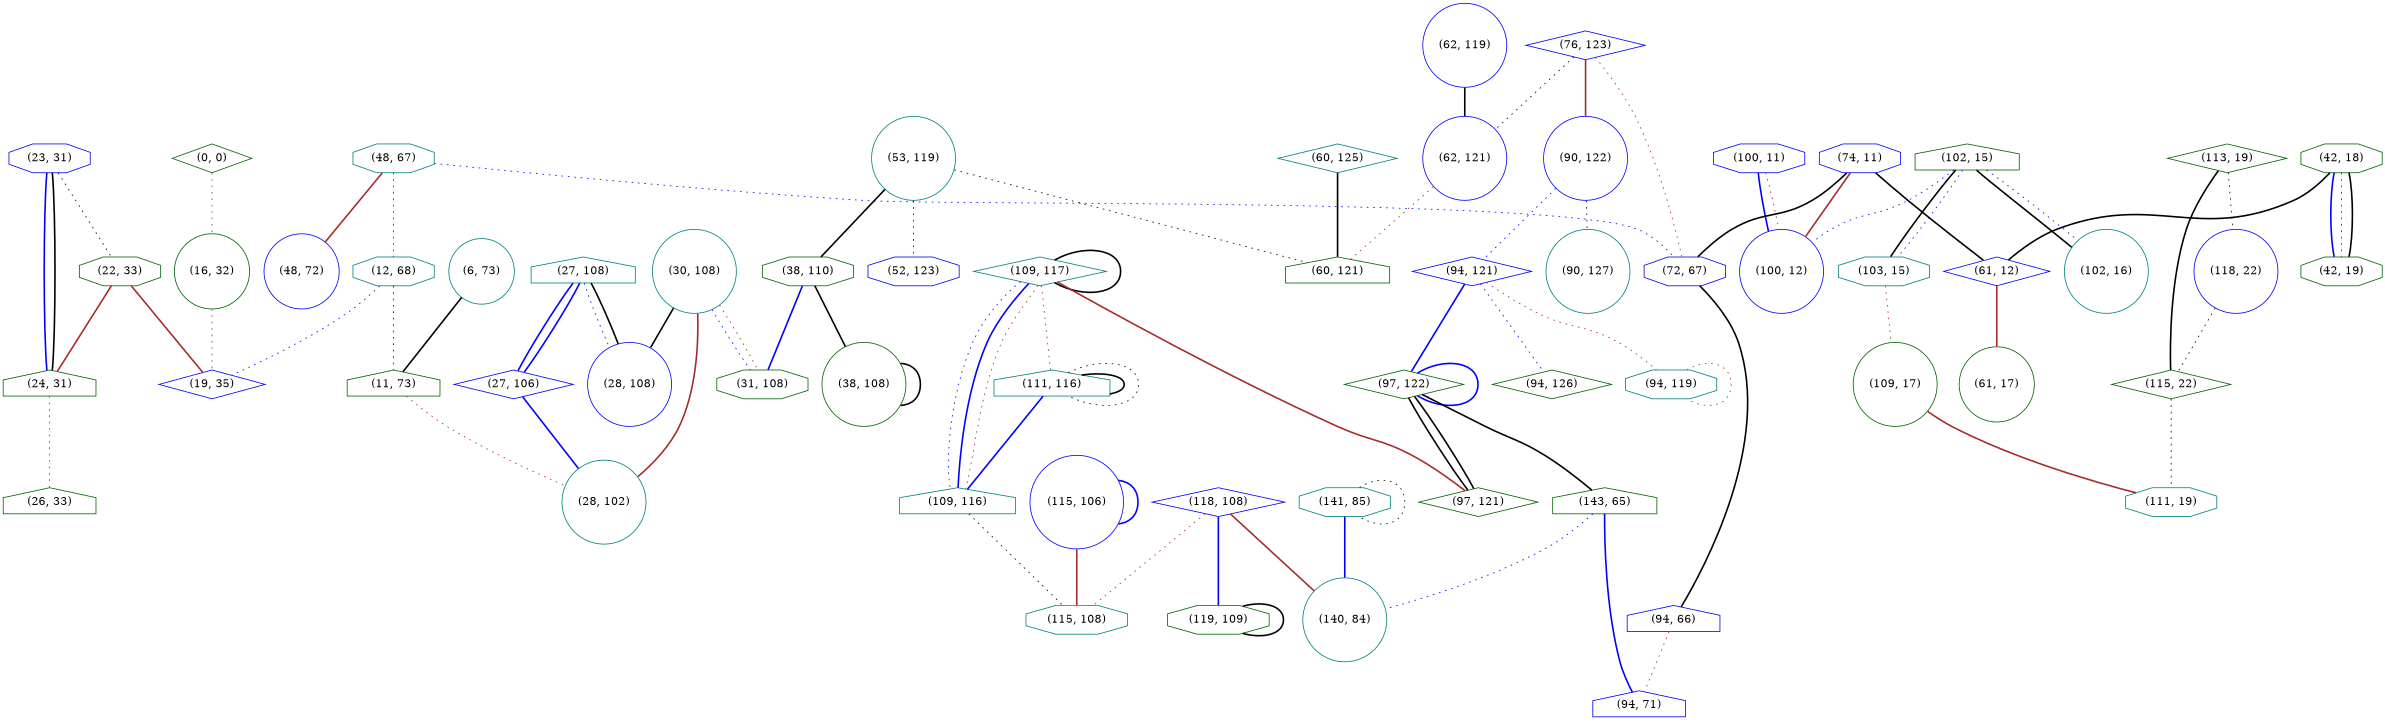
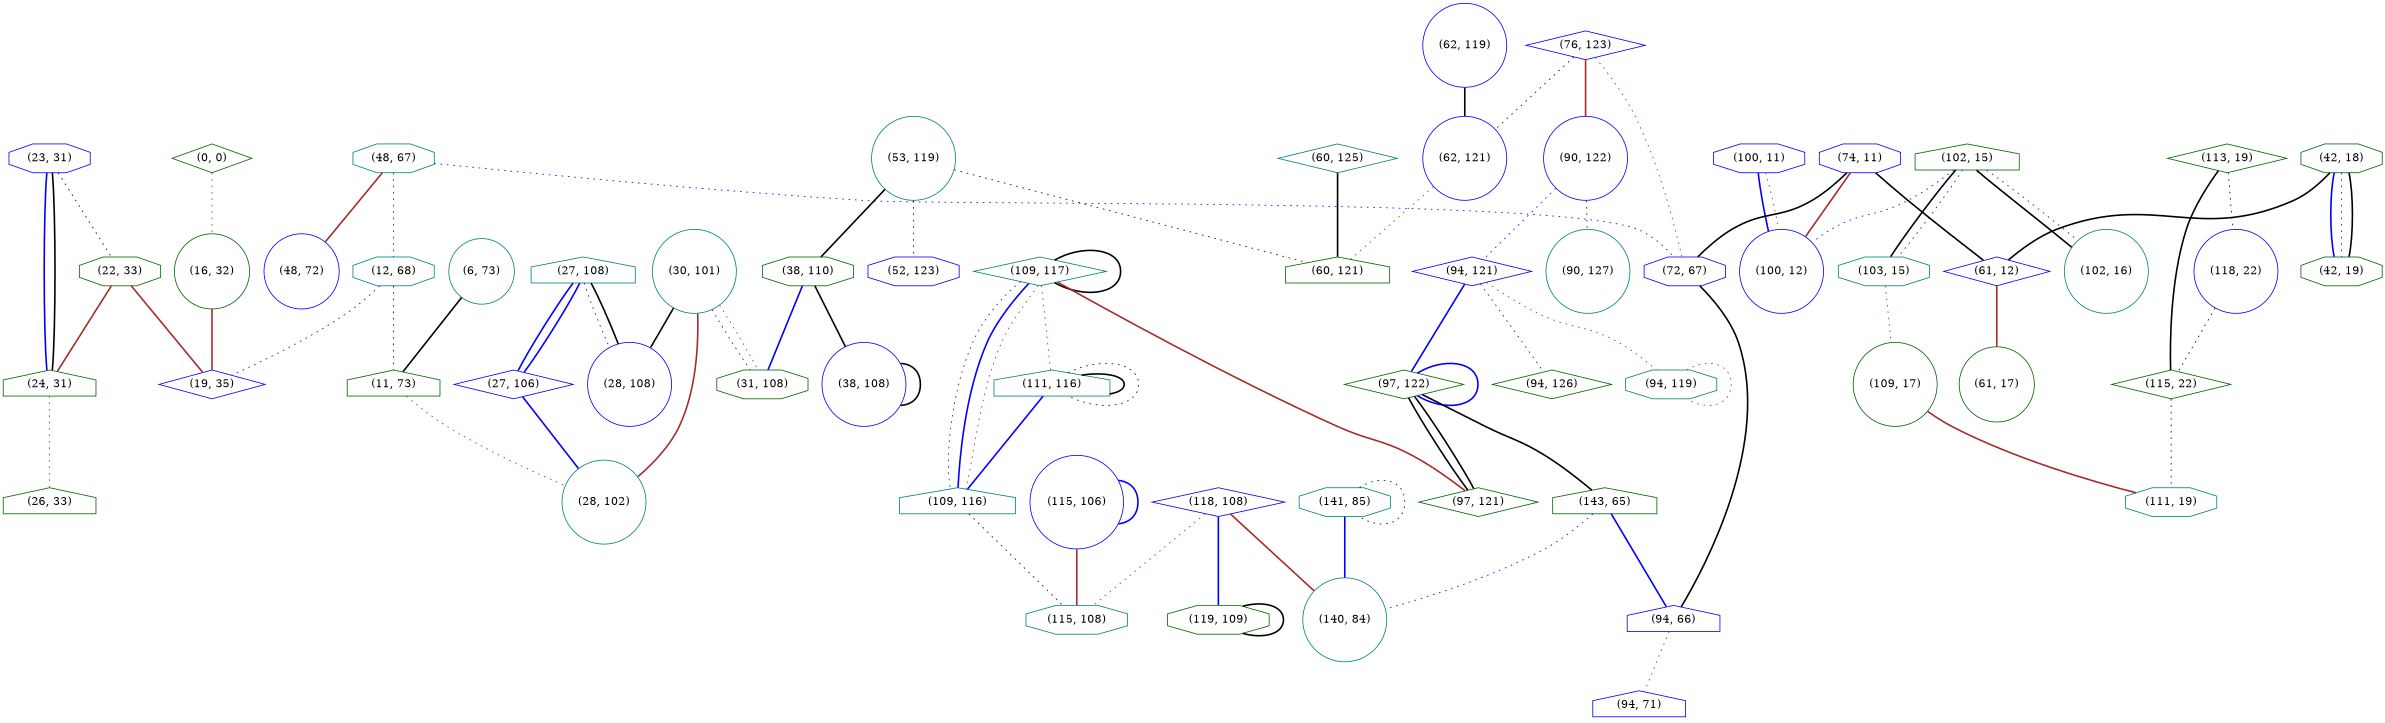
node "(30, 108)": label "(30, 108)" -> "(30, 101)"
edge "(16, 32)" -- "(19, 35)": style dotted -> bold
node "(38, 108)": color darkgreen -> blue
edge "(143, 65)" -- "(94, 71)": now "(143, 65)" -- "(94, 66)"
